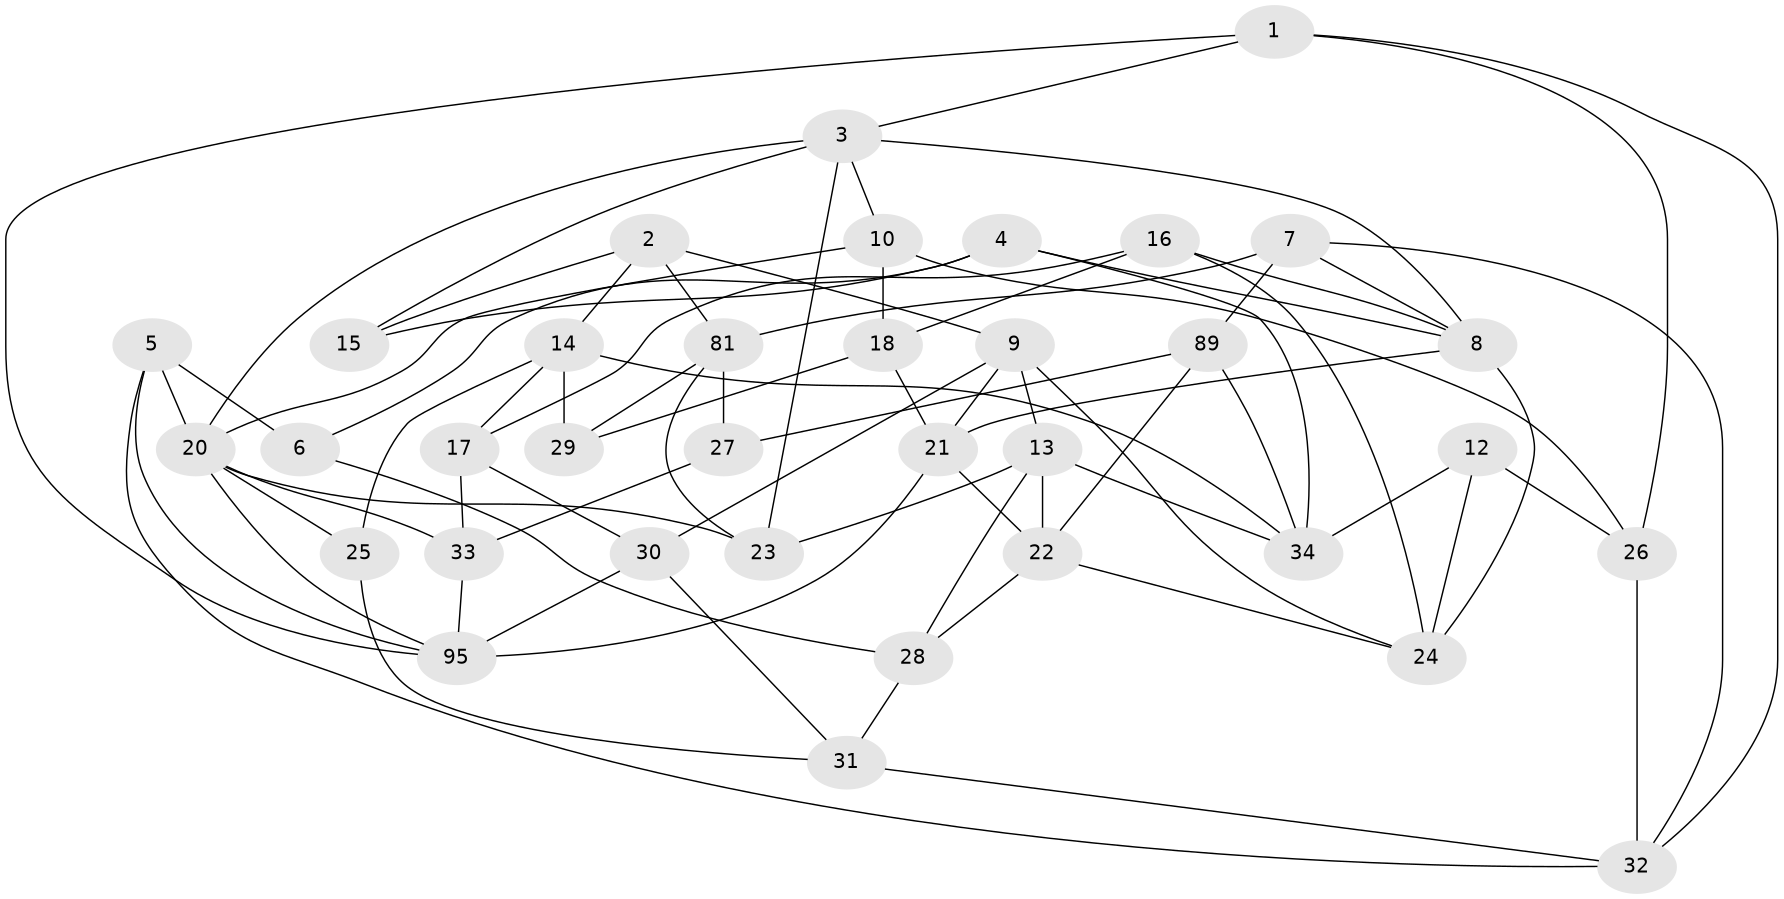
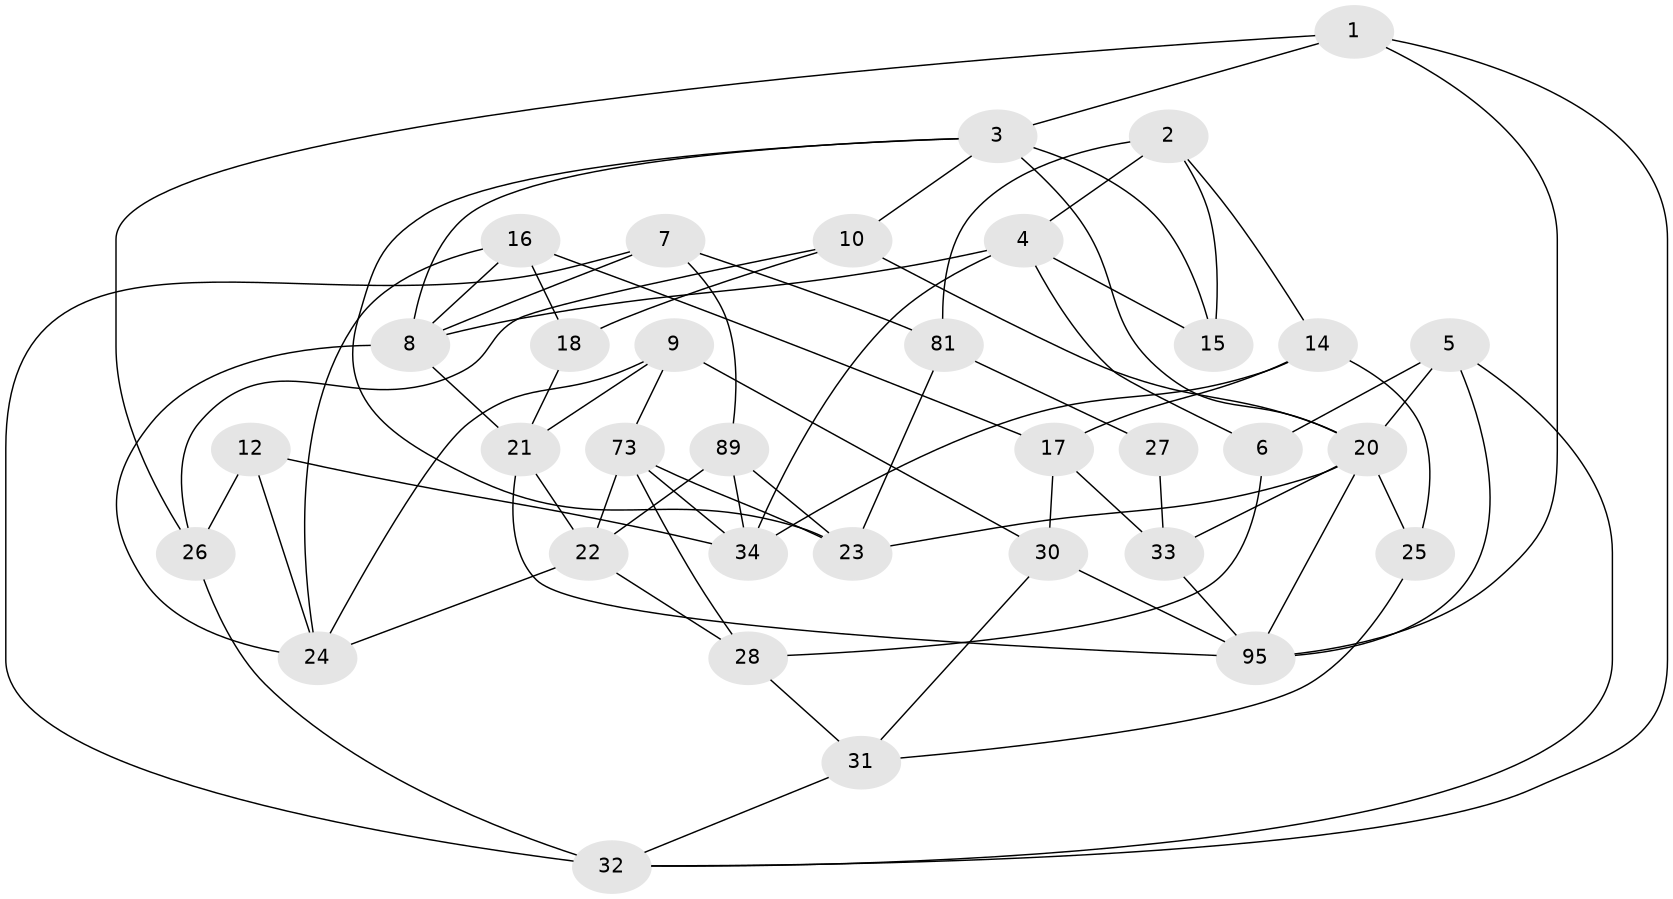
edge "2" -- "9": now "2" -- "4"
edge "89" -- "27": now "89" -- "23"
node "29": removed
node "13": label "13" -> "73"
